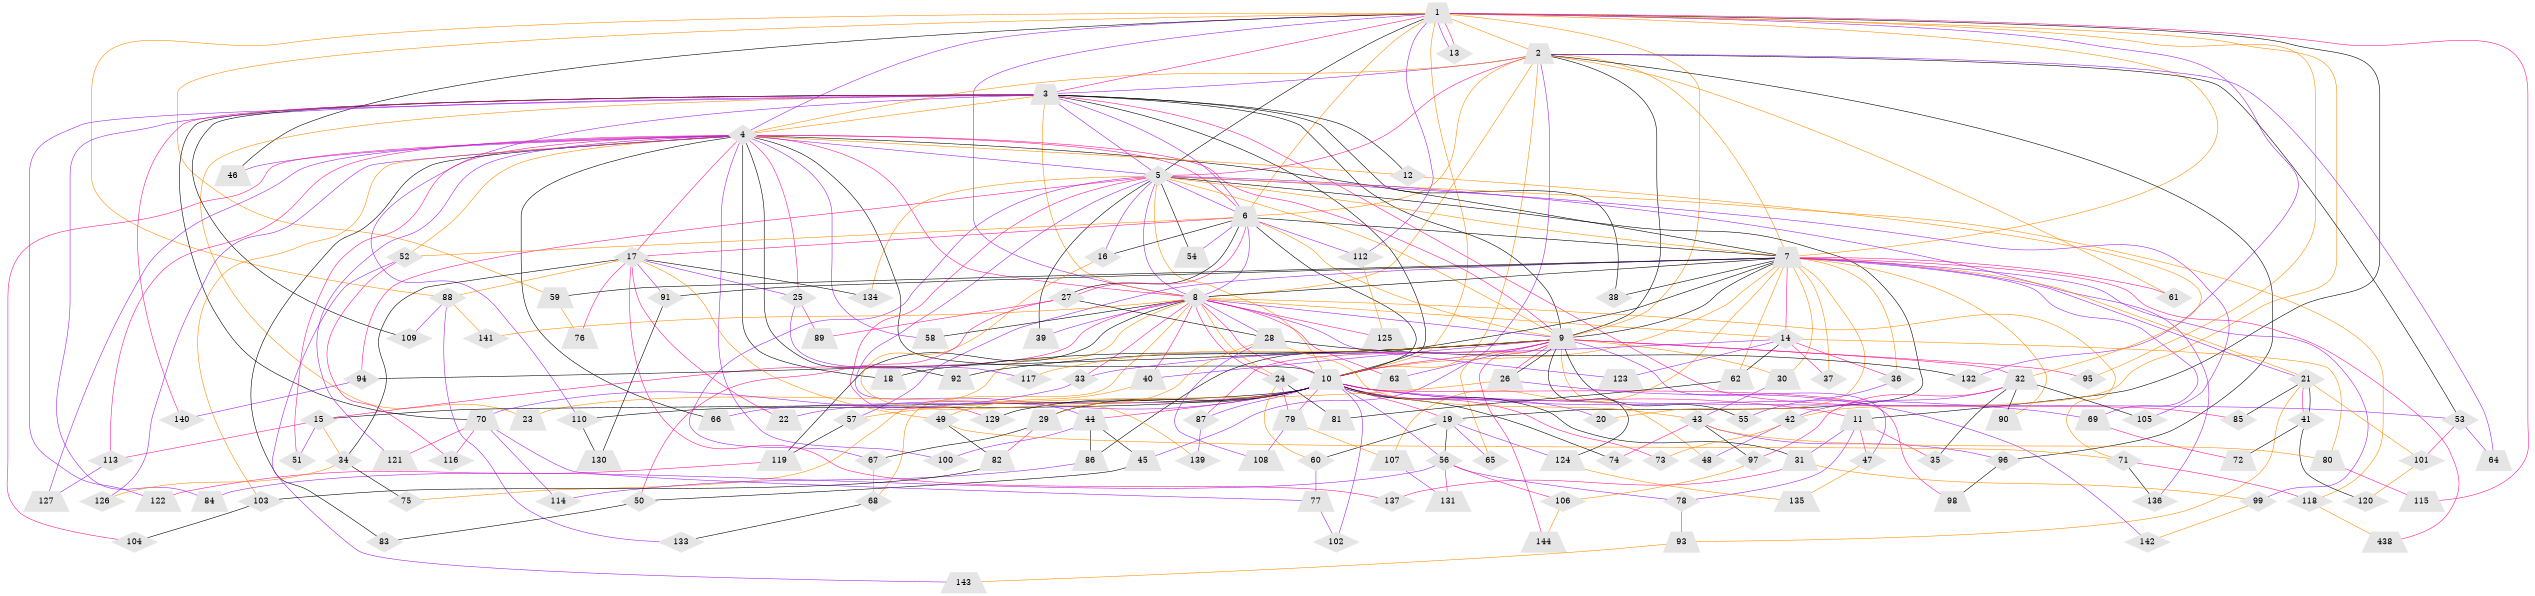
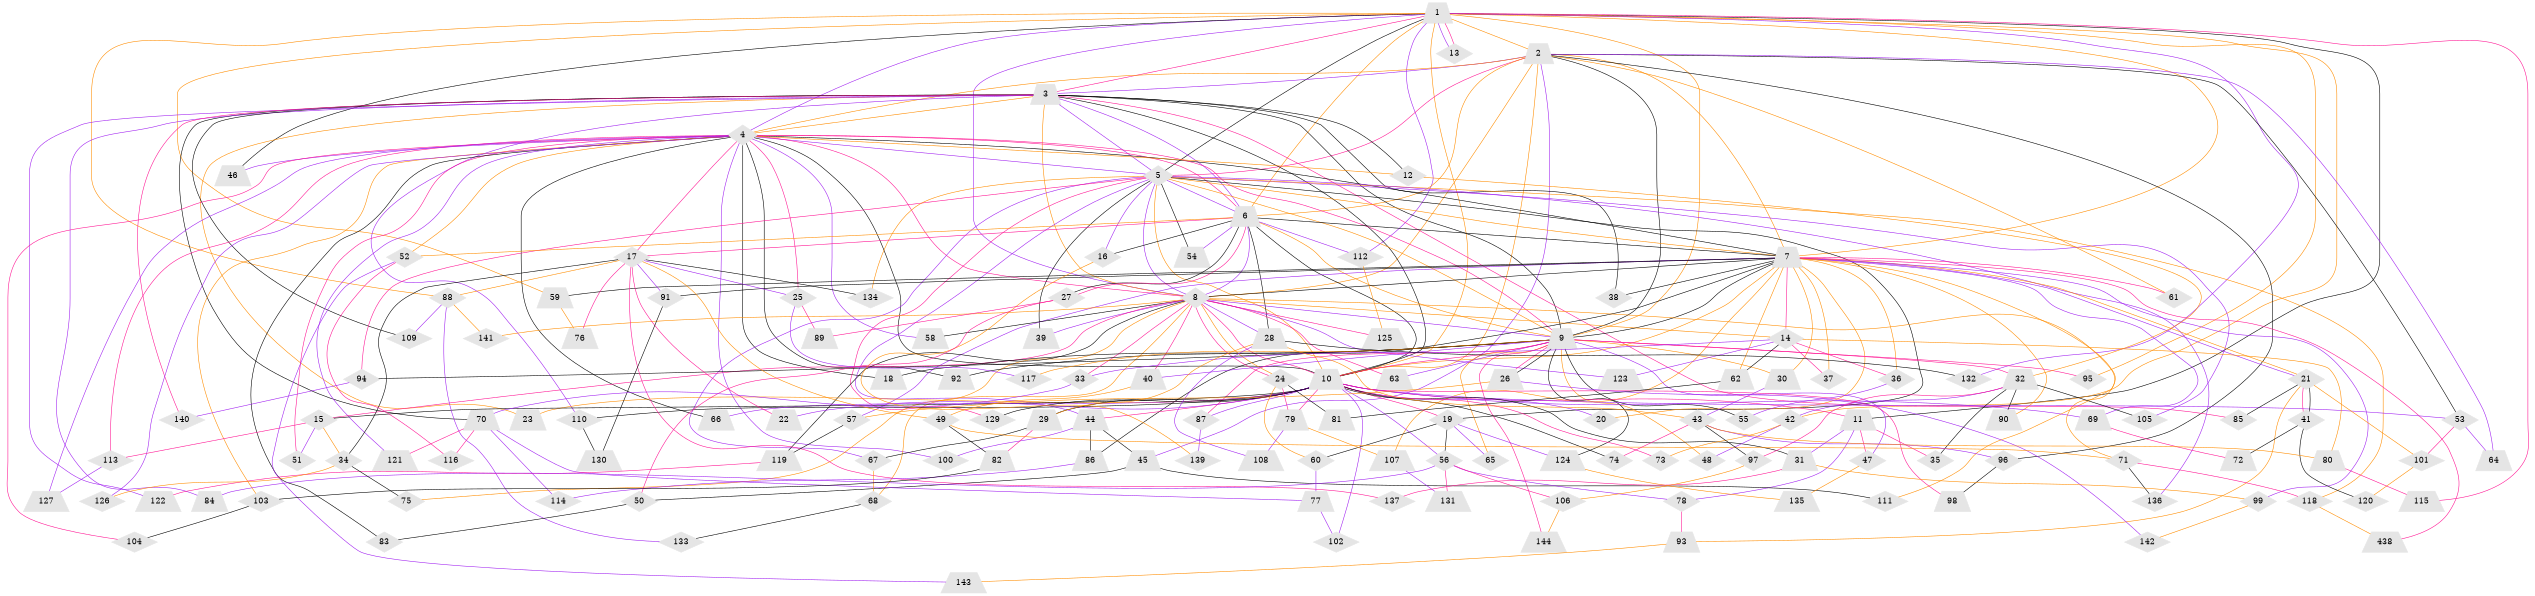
edge "27" -- "28": now "6" -- "28"
node "111": added
